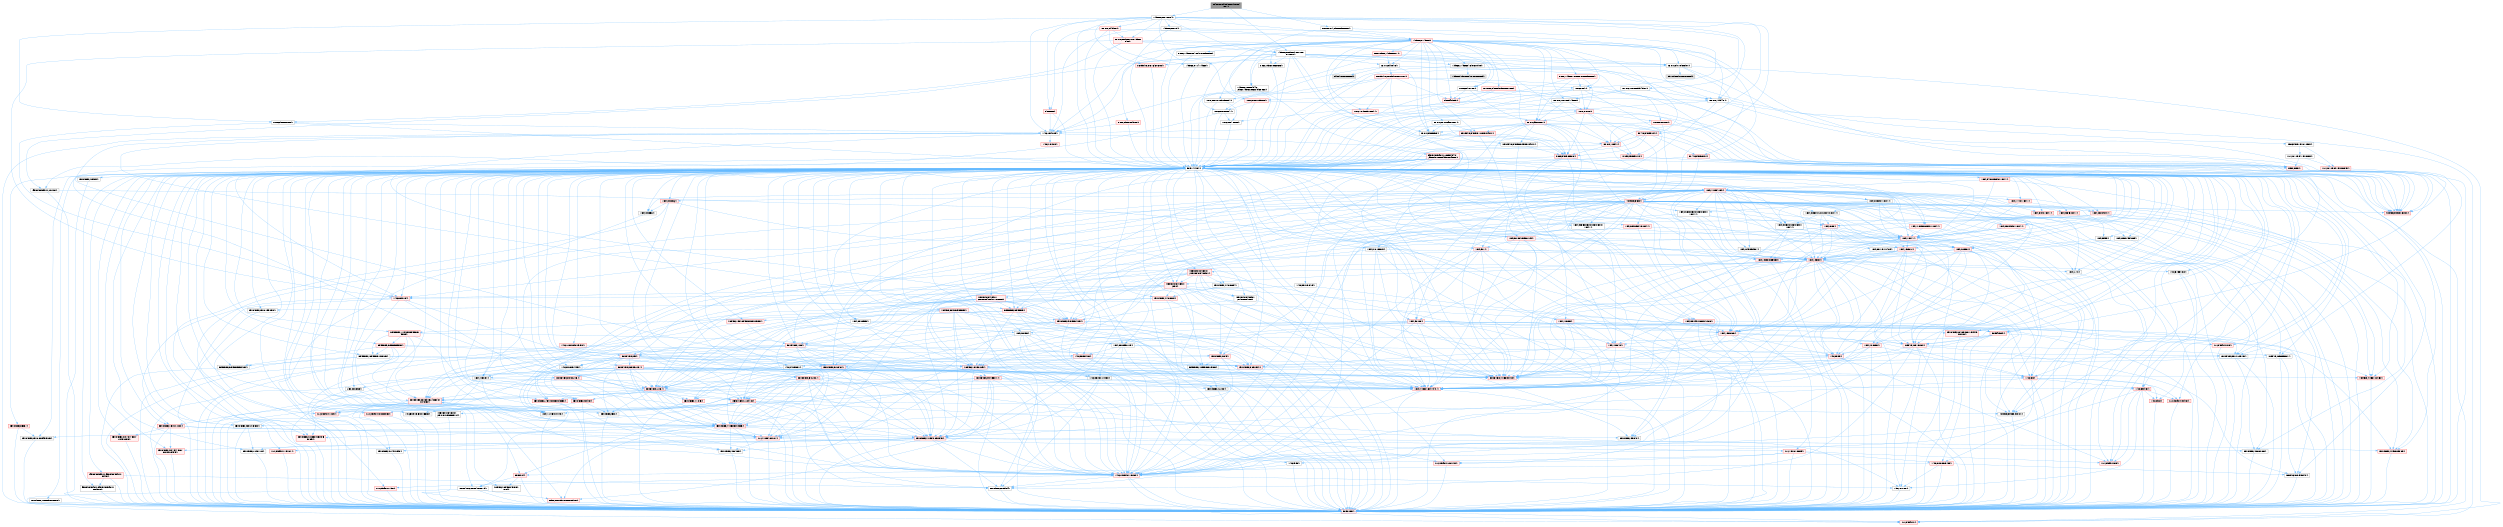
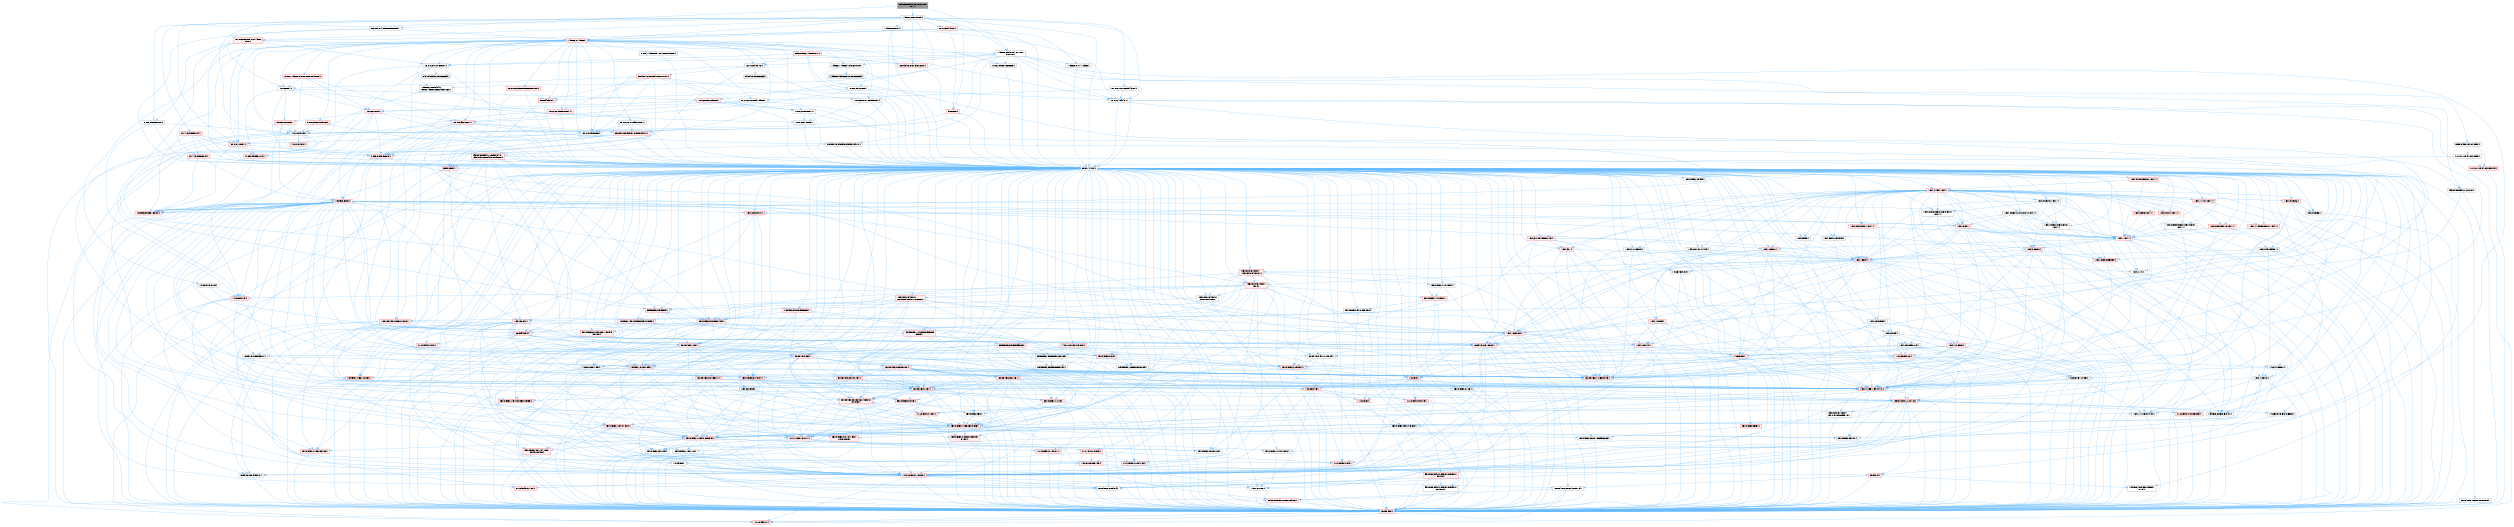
edge "Containers/Map.h" -> "Templates/Sorting.h": now "Templates/Function.h" -> "Templates/Sorting.h"
